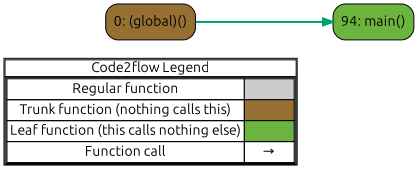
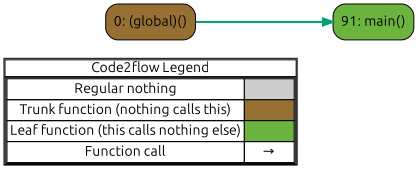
node "94: main()": label "94: main()" -> "91: main()"
node "Code2flow Legend": text "Regular function" -> "Regular nothing"
